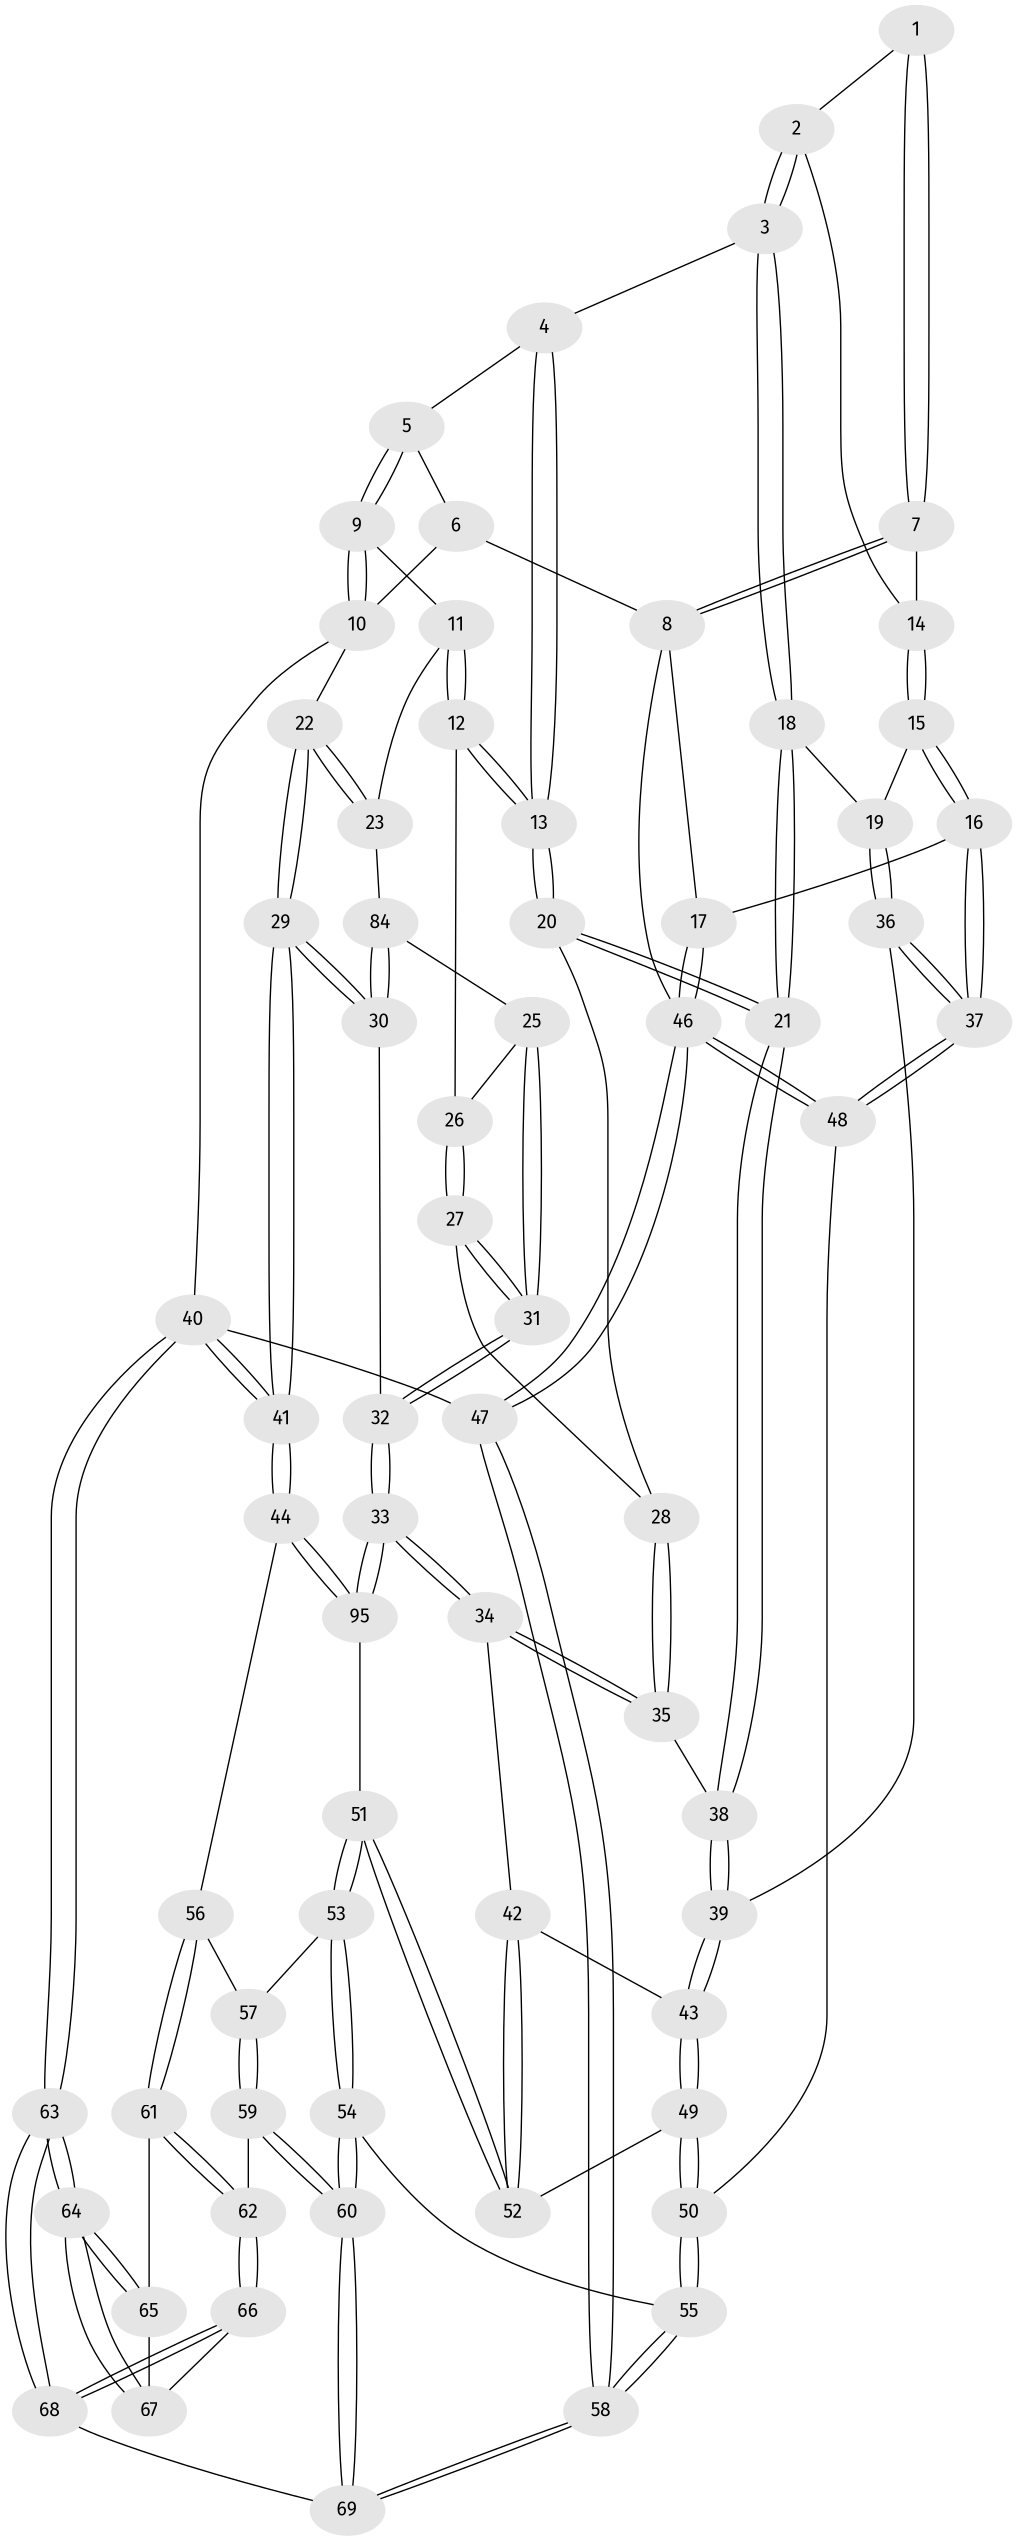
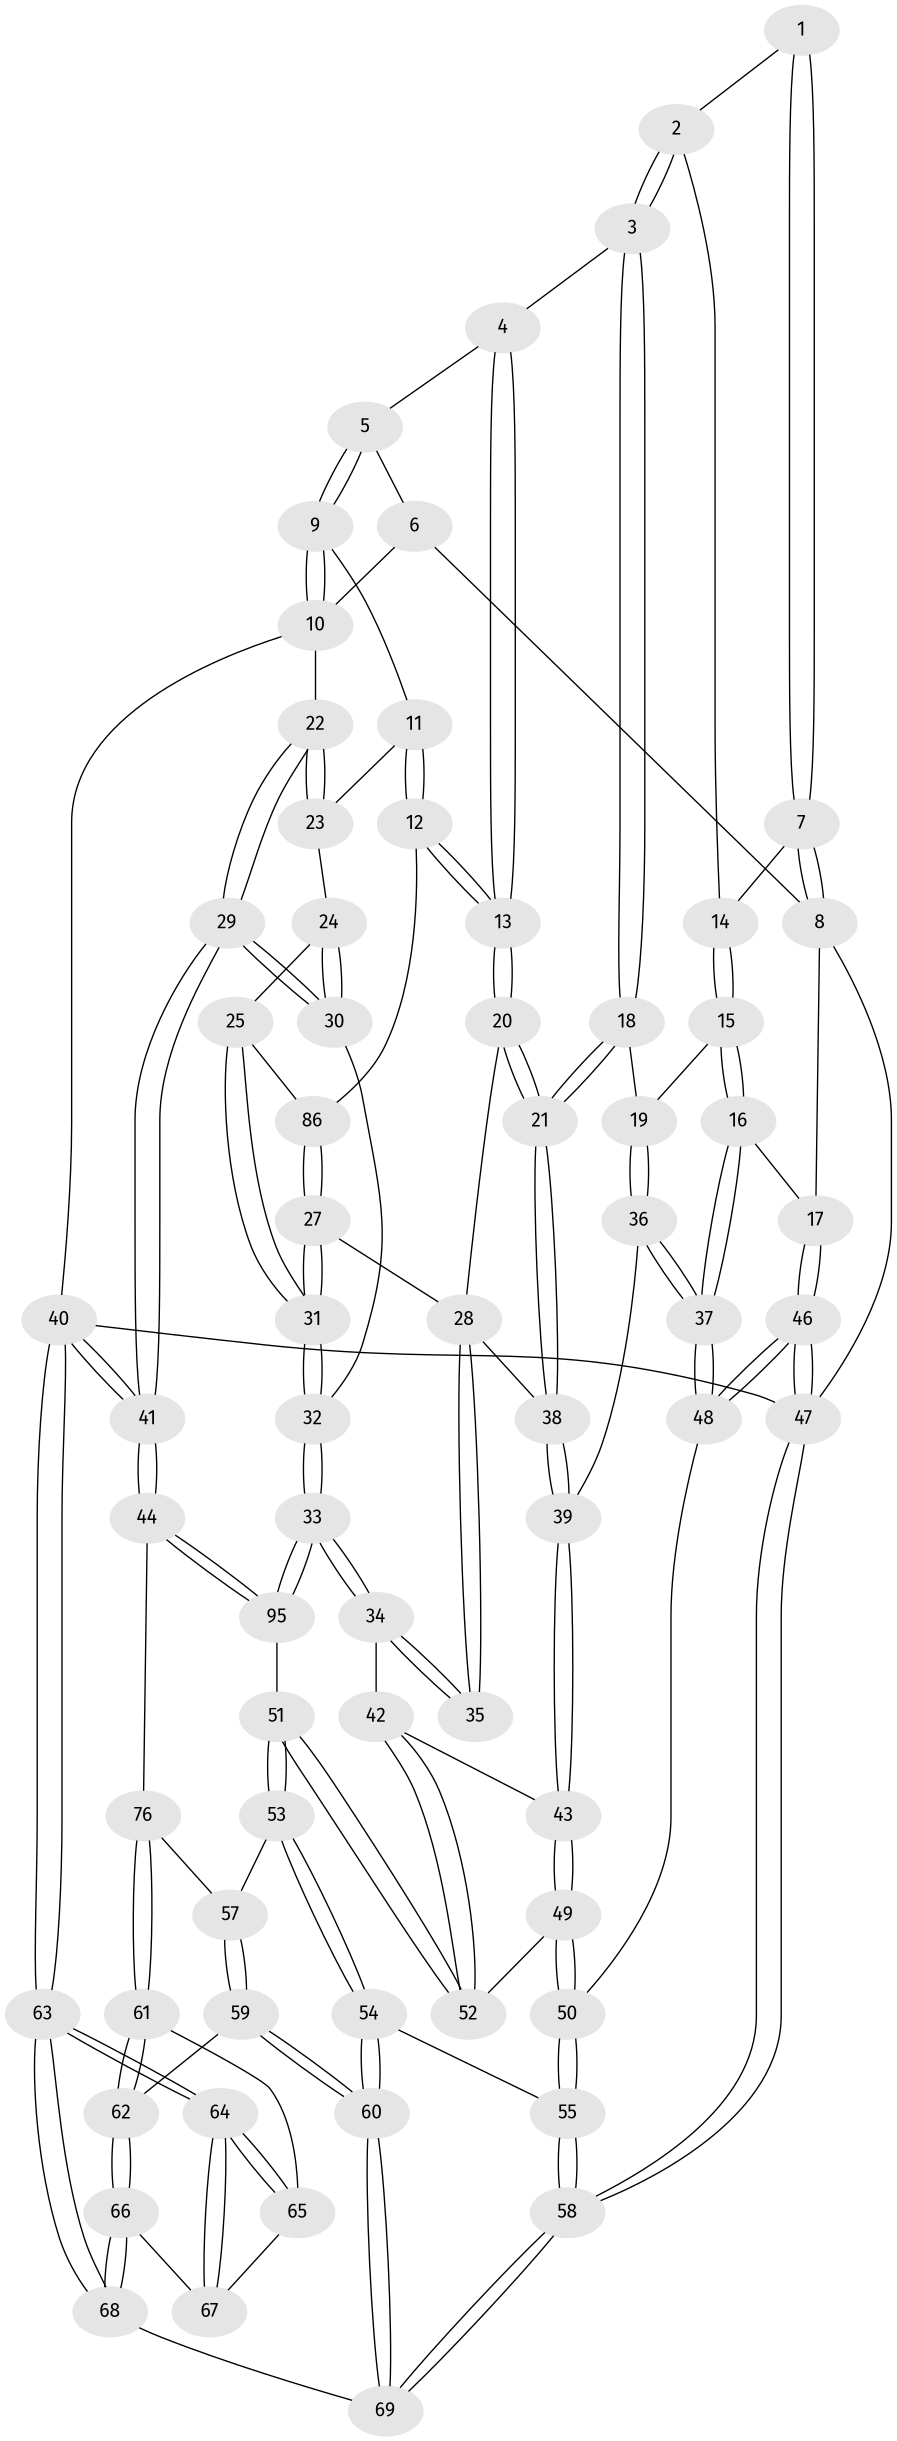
edge "8" -- "46": now "8" -- "47"
node "84": label "84" -> "24"
node "26": label "26" -> "86"
edge "35" -- "38": now "28" -- "38"
node "56": label "56" -> "76"
